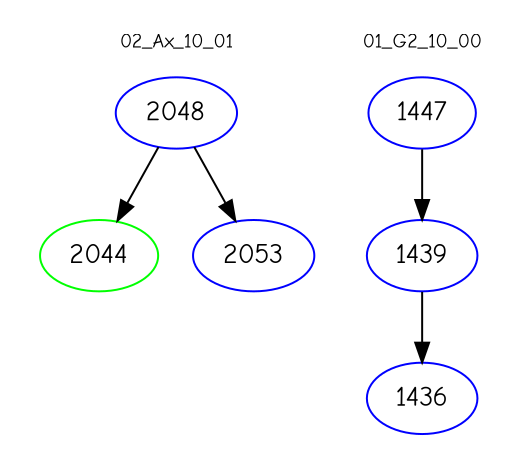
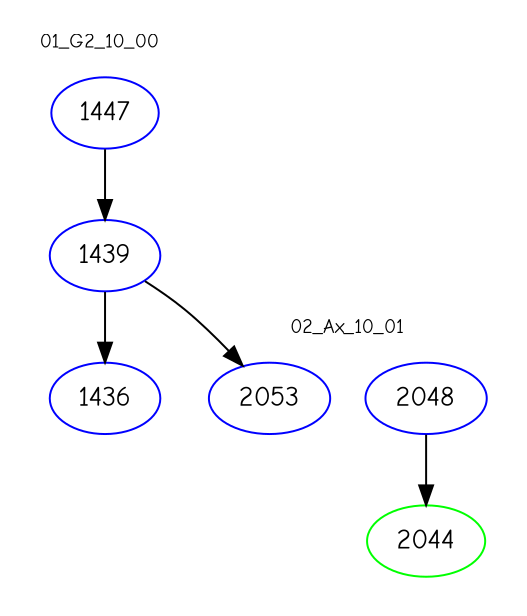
edge "2048" -> "2053": now "1439" -> "2053"
